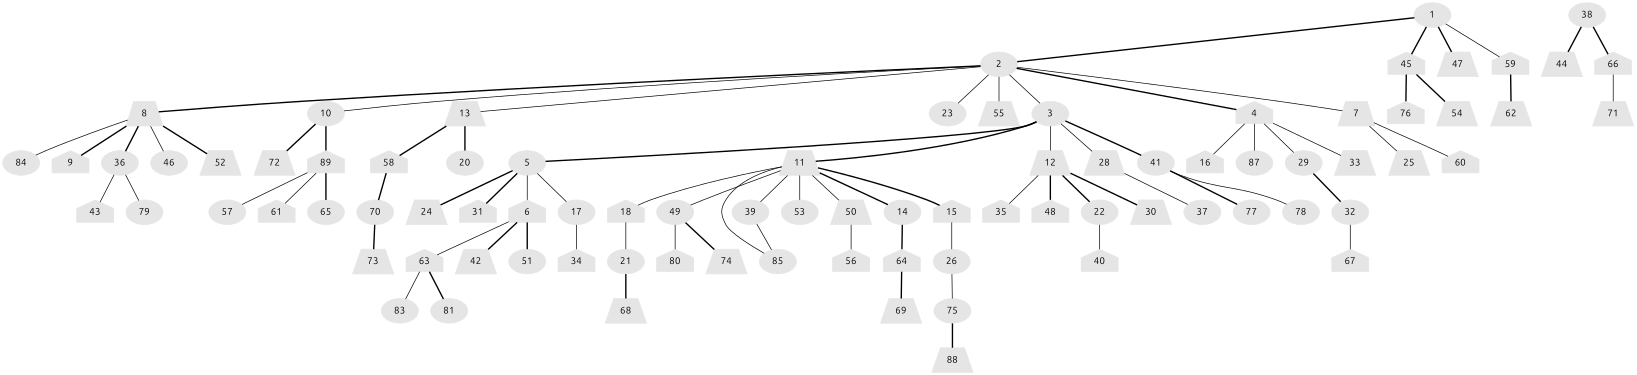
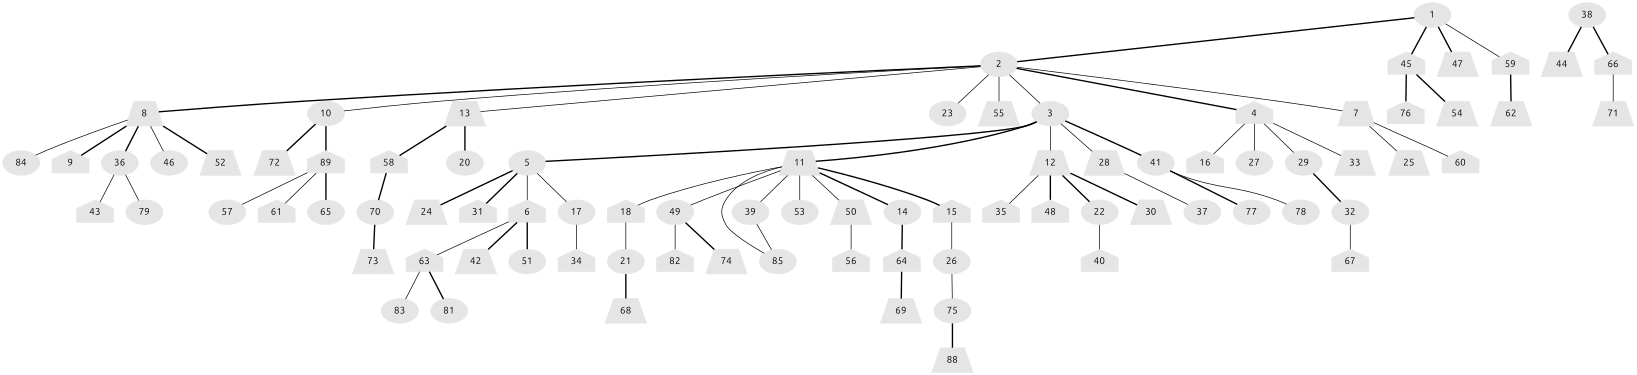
node "87": label "87" -> "27"
node "80": label "80" -> "82"
